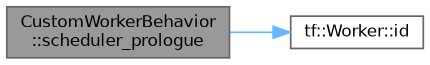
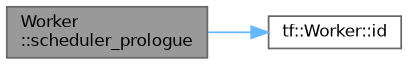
node "CustomWorkerBehavior ::scheduler_prologue": label "CustomWorkerBehavior ::scheduler_prologue" -> "Worker ::scheduler_prologue"
